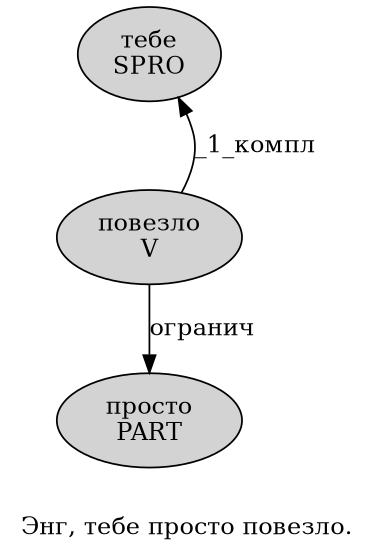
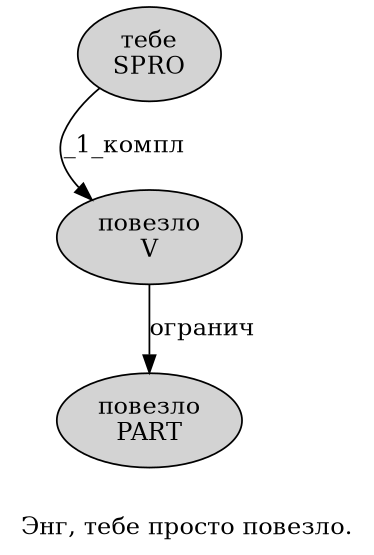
edge "повезло V" -> "тебе SPRO": reversed
node "просто PART": label "просто PART" -> "повезло PART"
